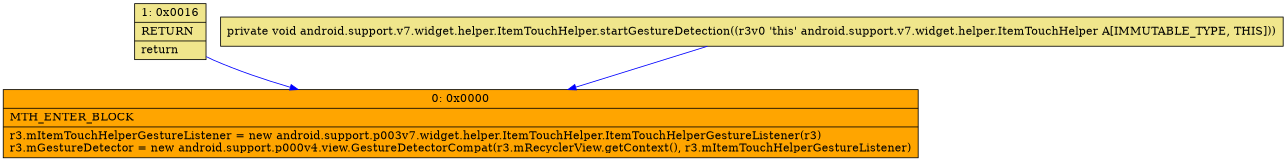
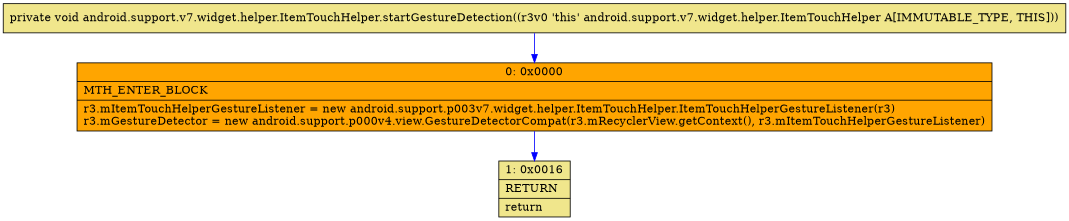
edge "1: 0x0016" -> "0: 0x0000": reversed
